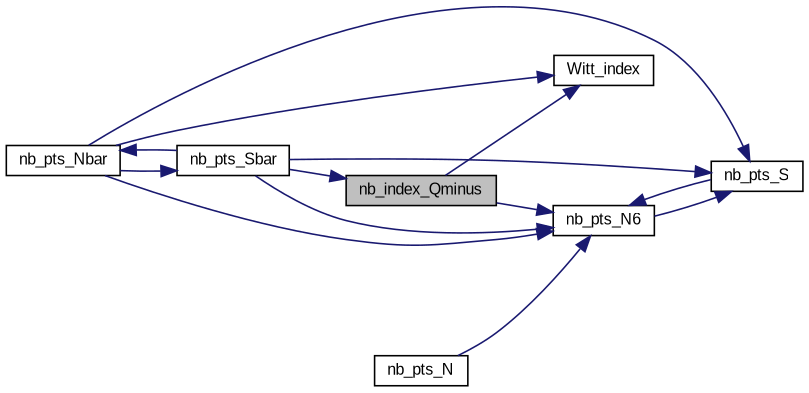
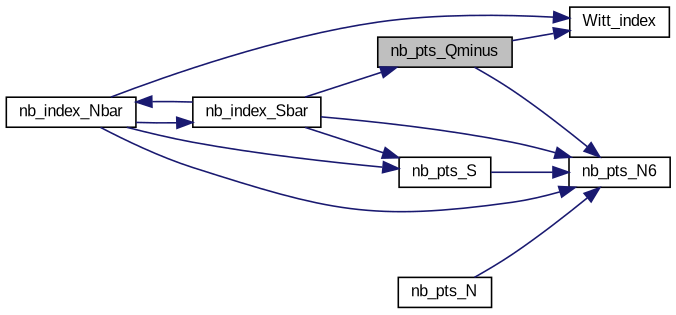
node "nb_pts_Nbar": label "nb_pts_Nbar" -> "nb_index_Nbar"
node "nb_pts_Sbar": label "nb_pts_Sbar" -> "nb_index_Sbar"
node "nb_index_Qminus": label "nb_index_Qminus" -> "nb_pts_Qminus"
edge "nb_pts_N6" -> "nb_pts_S": removed
